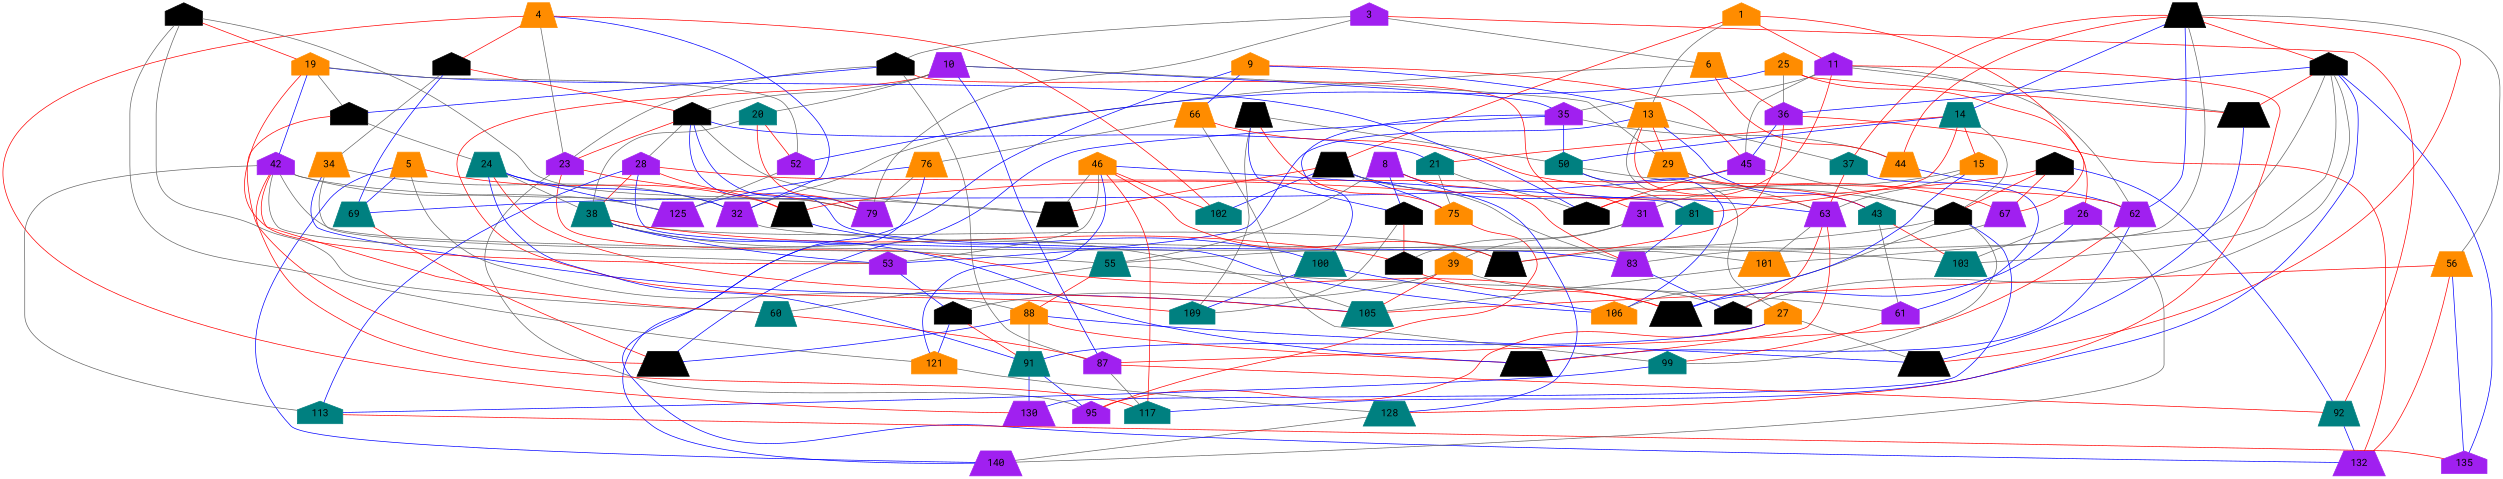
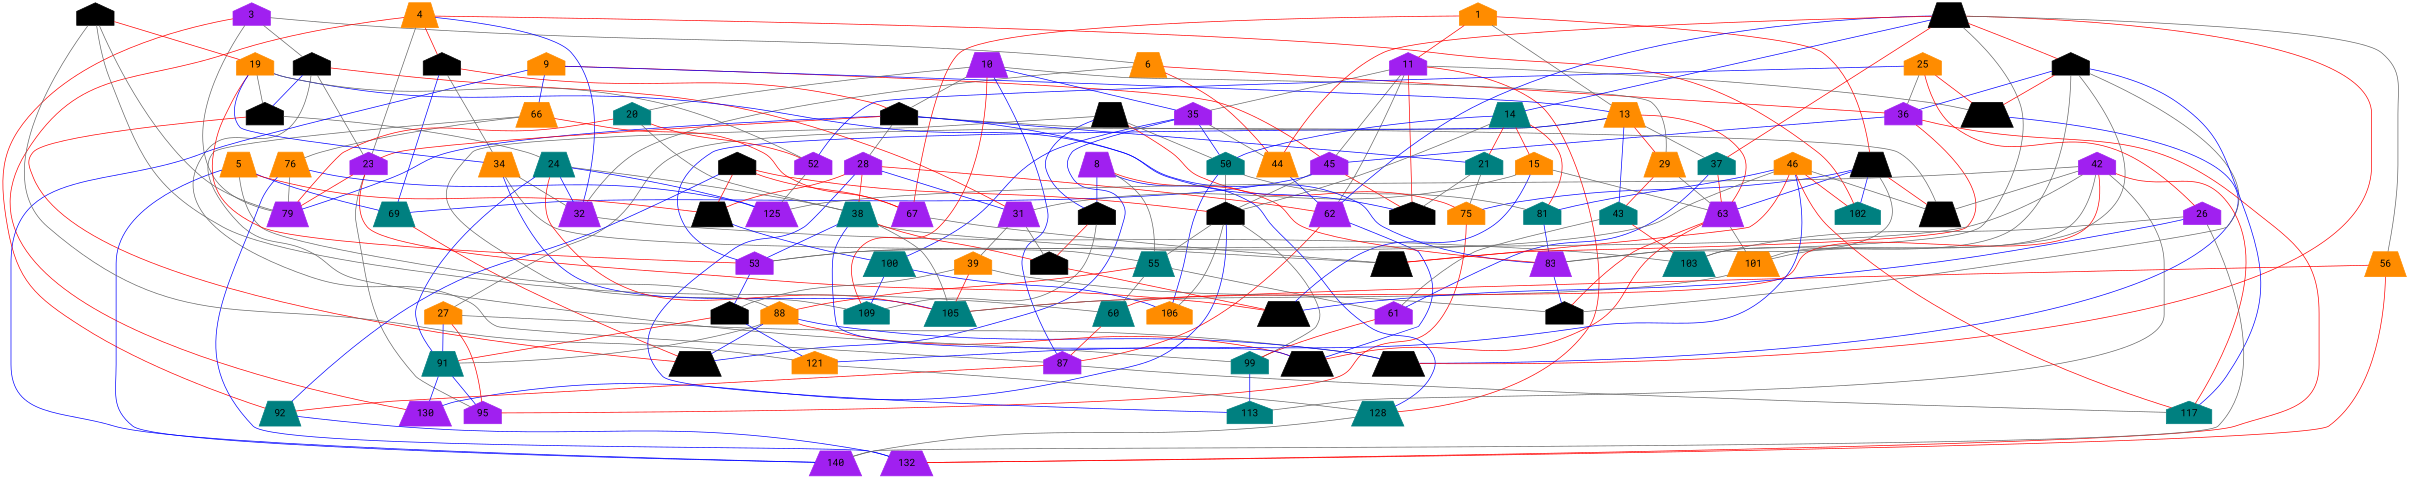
edge "19" -- "42": now "19" -- "34"
edge "28" -- "106": now "28" -- "31"
node "135": removed
